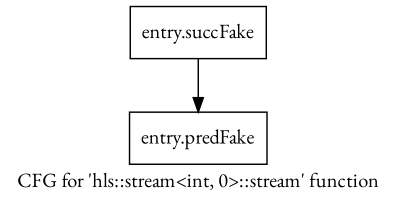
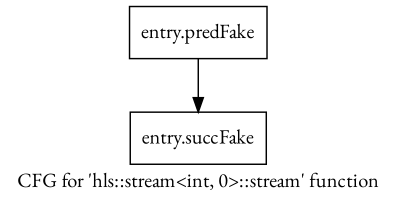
edge "entry.succFake" -> "entry.predFake": reversed
